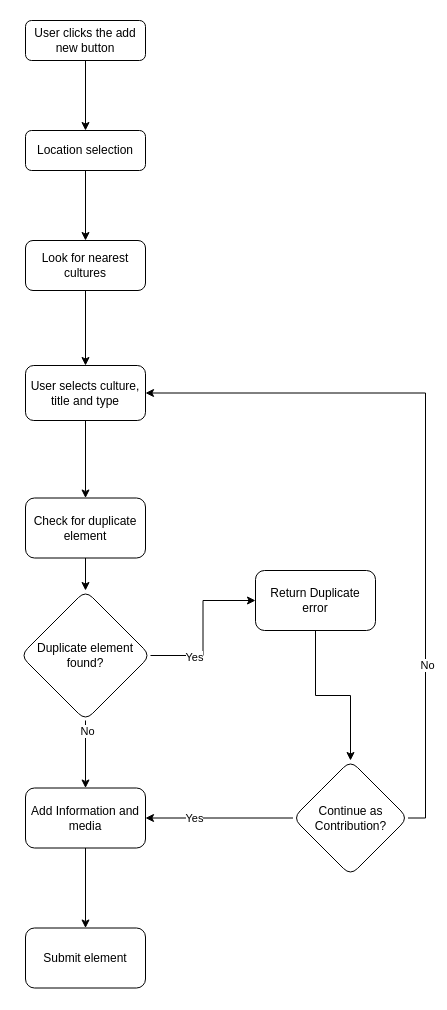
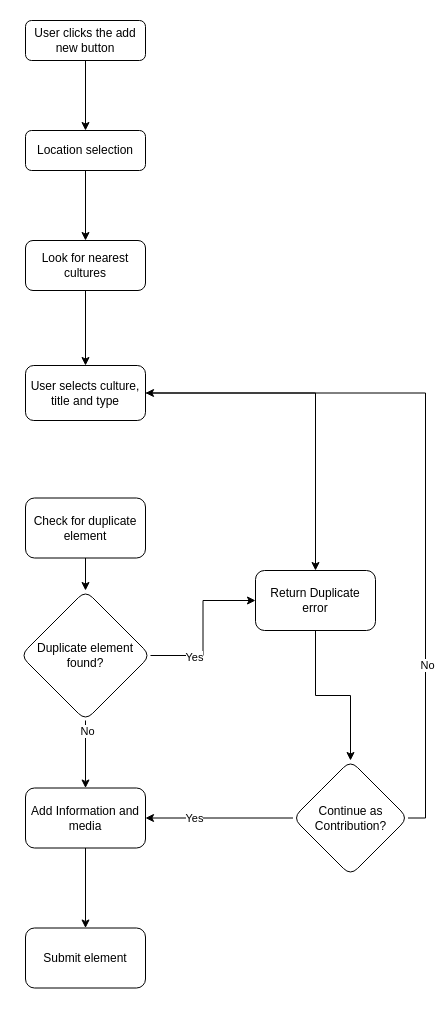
edge "User selects culture, title and type" -> "Check for duplicate element": now "User selects culture, title and type" -> "Return Duplicate error"
